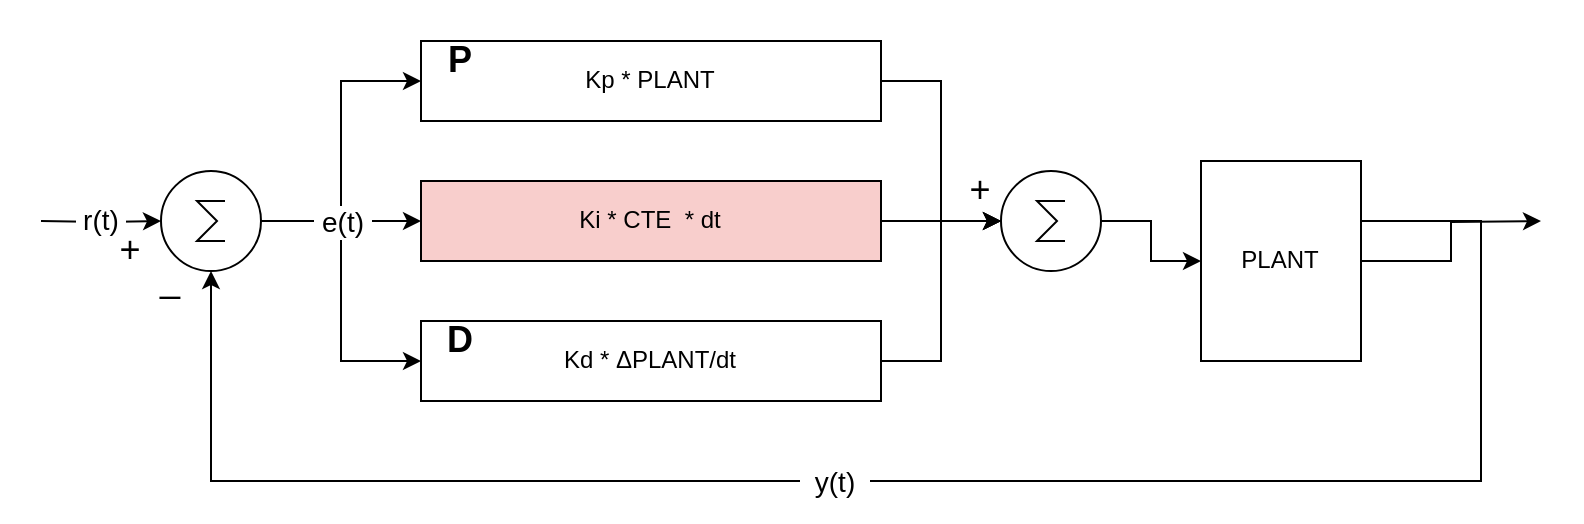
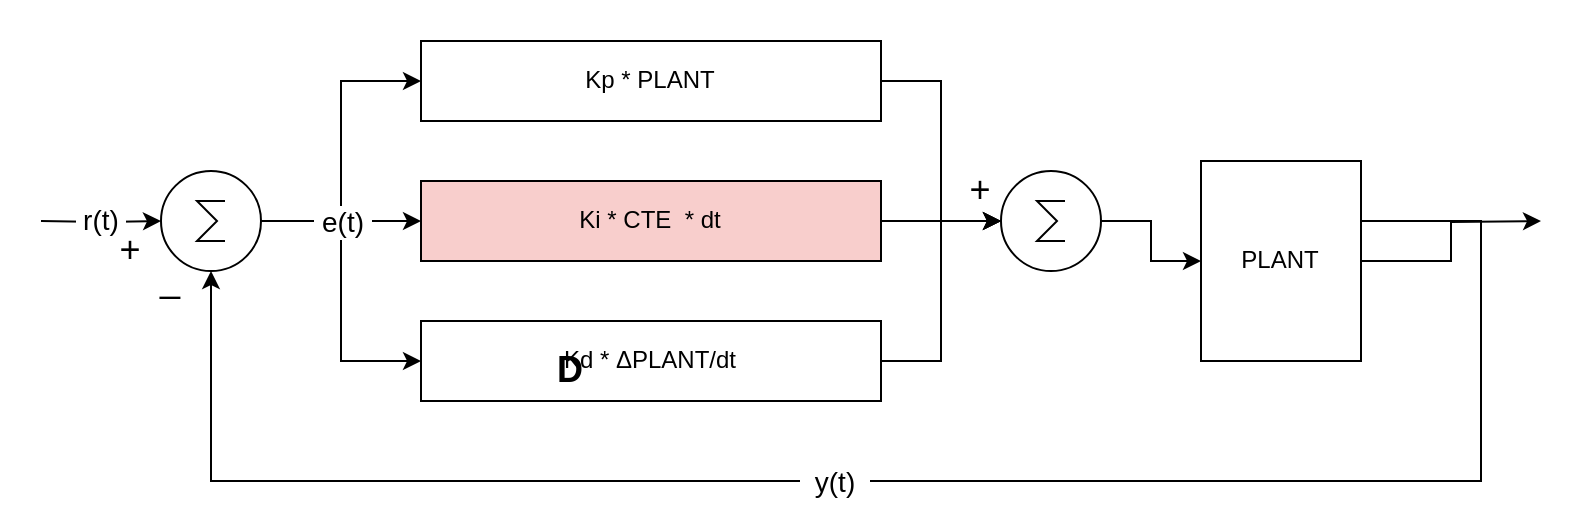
node "P": removed
node "D": moved (461, 341) -> (571, 371)
